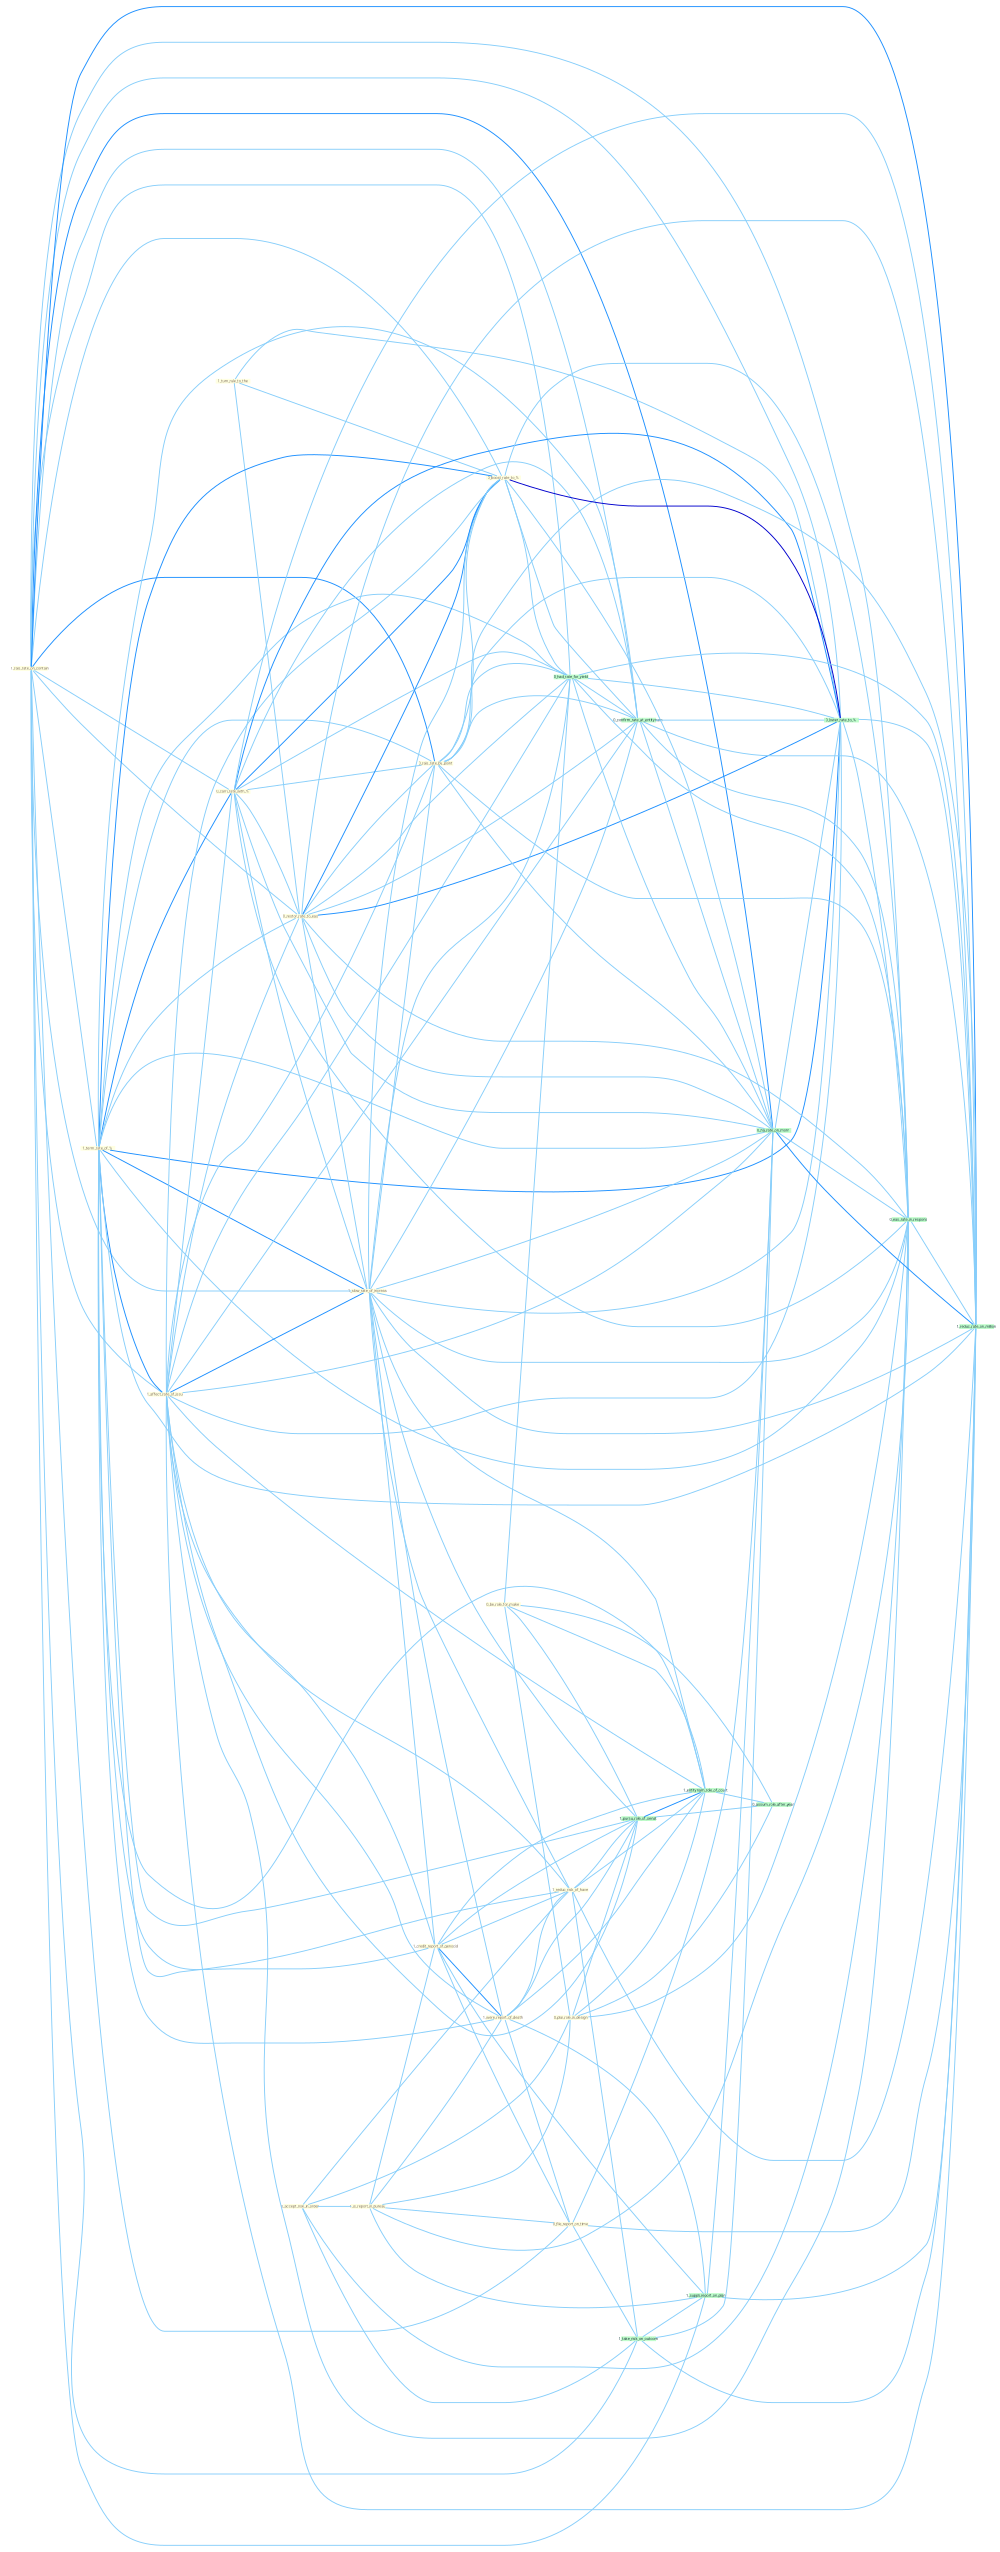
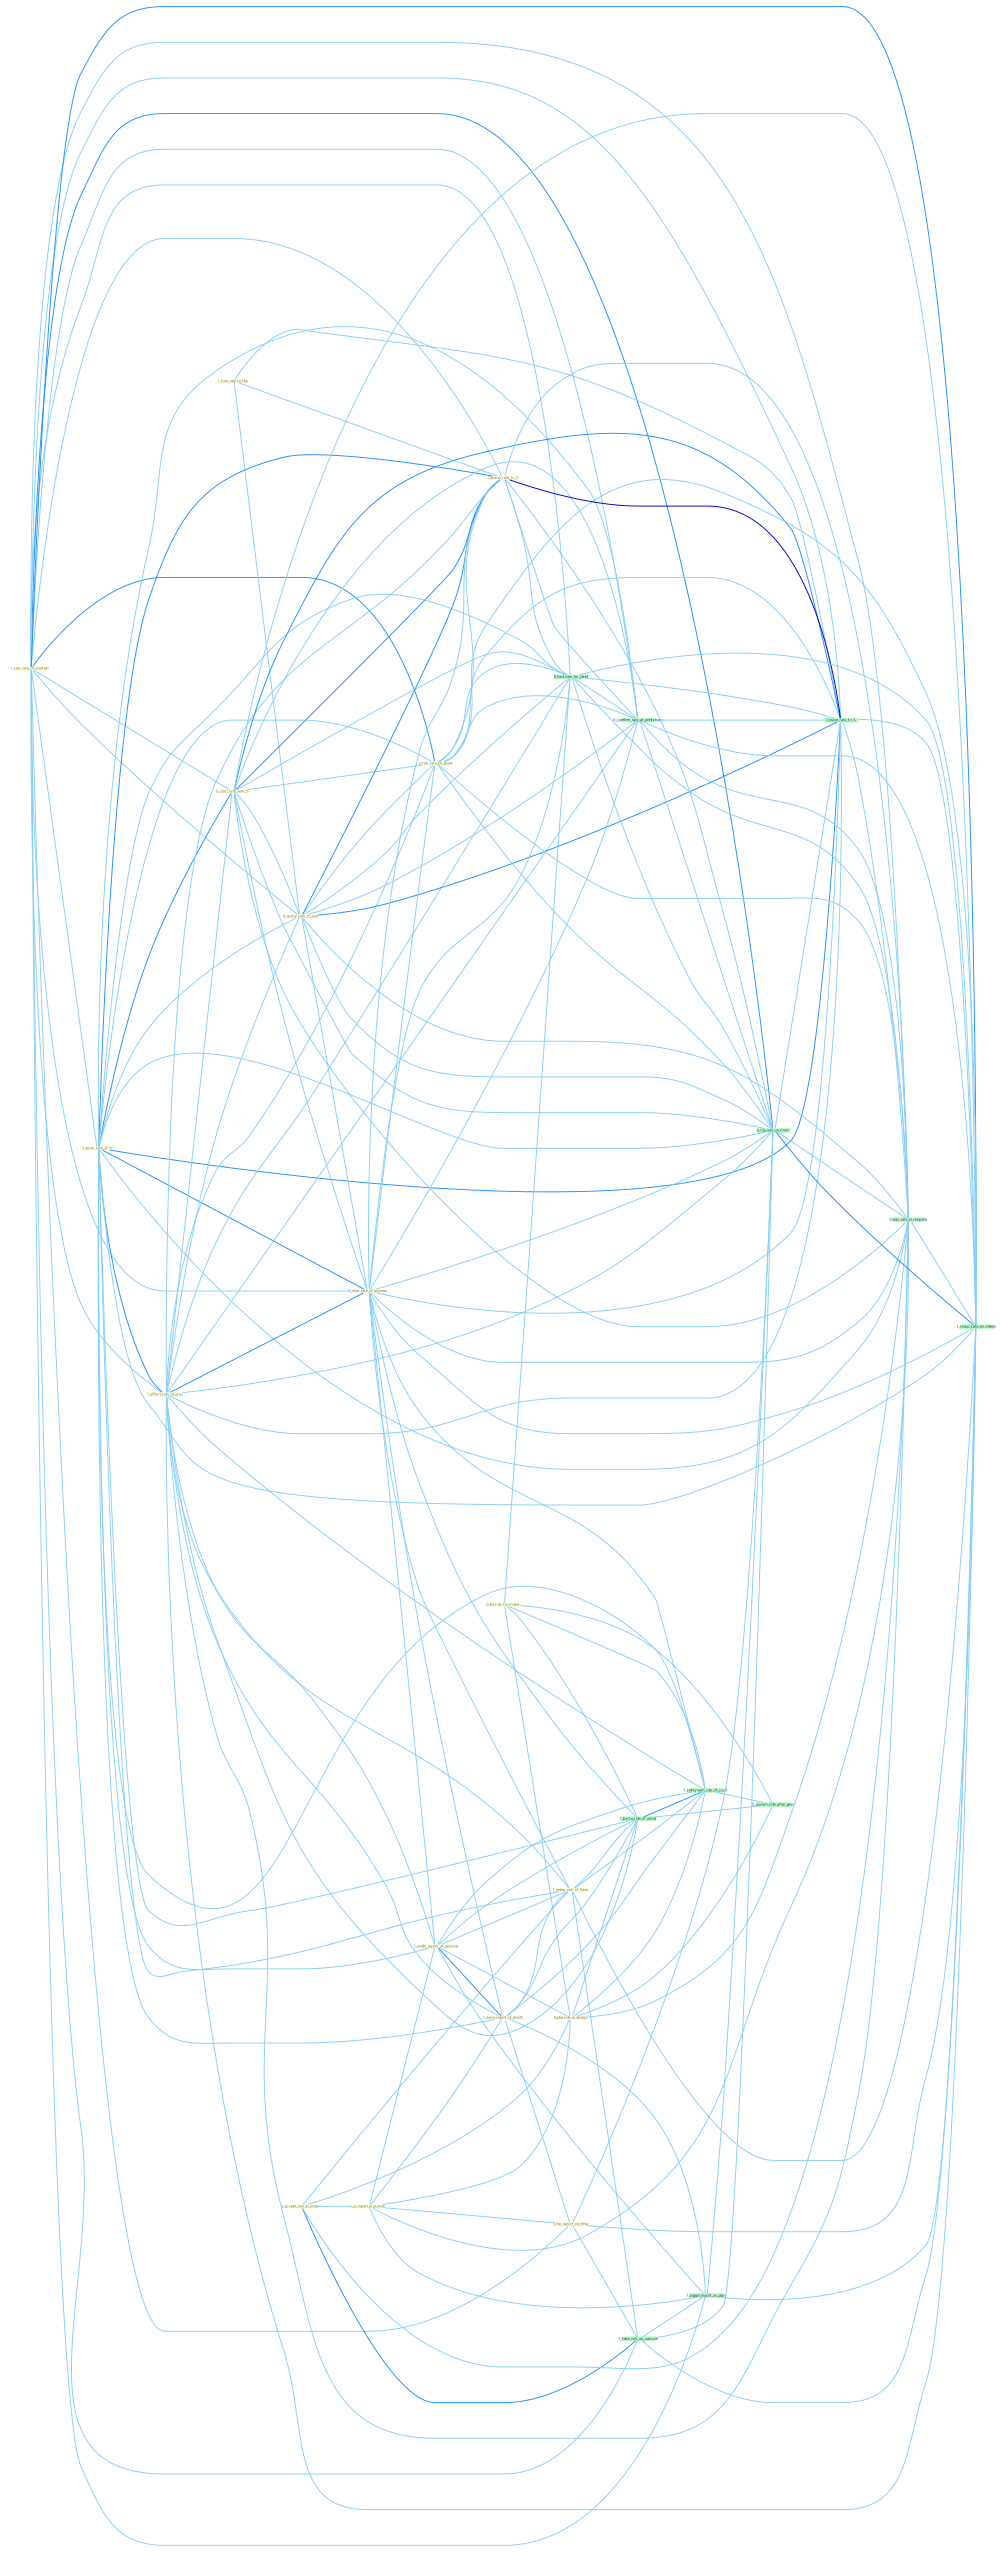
edge "0_restor_rate_to_eas" -- "1_reduc_rate_on_million": removed
edge "1_credit_report_of_genocid" -- "0_file_report_on_time": now "1_credit_report_of_genocid" -- "0_plai_role_in_design"
edge "0_accept_risk_in_order" -- "1_take_risk_on_outcom": color #87cefa -> #1e90ff
